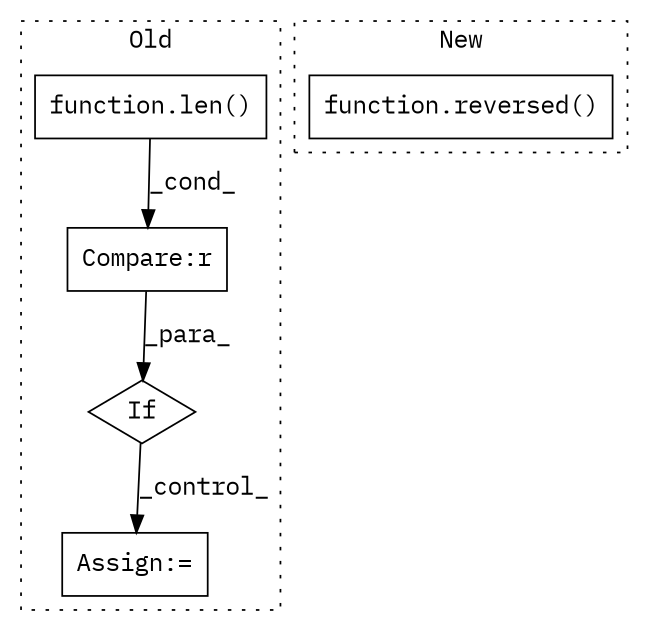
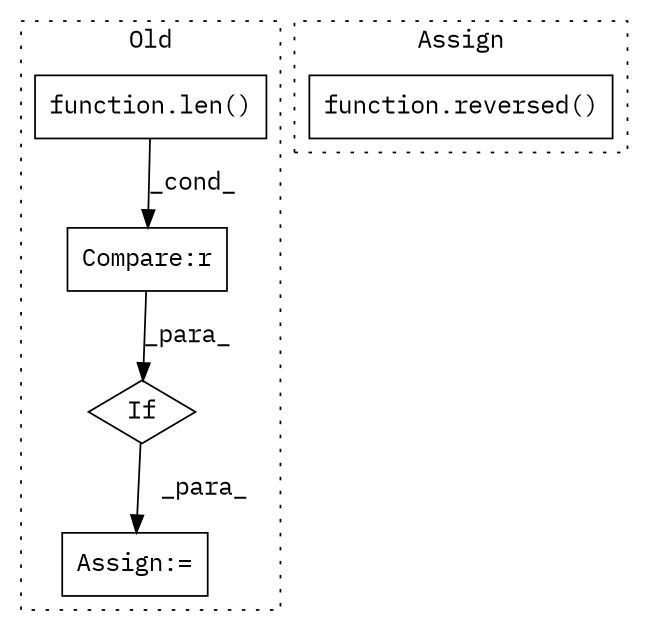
cluster "New": label "New" -> "Assign"
edge "If" -> "Assign:=": label "_control_" -> "_para_"
